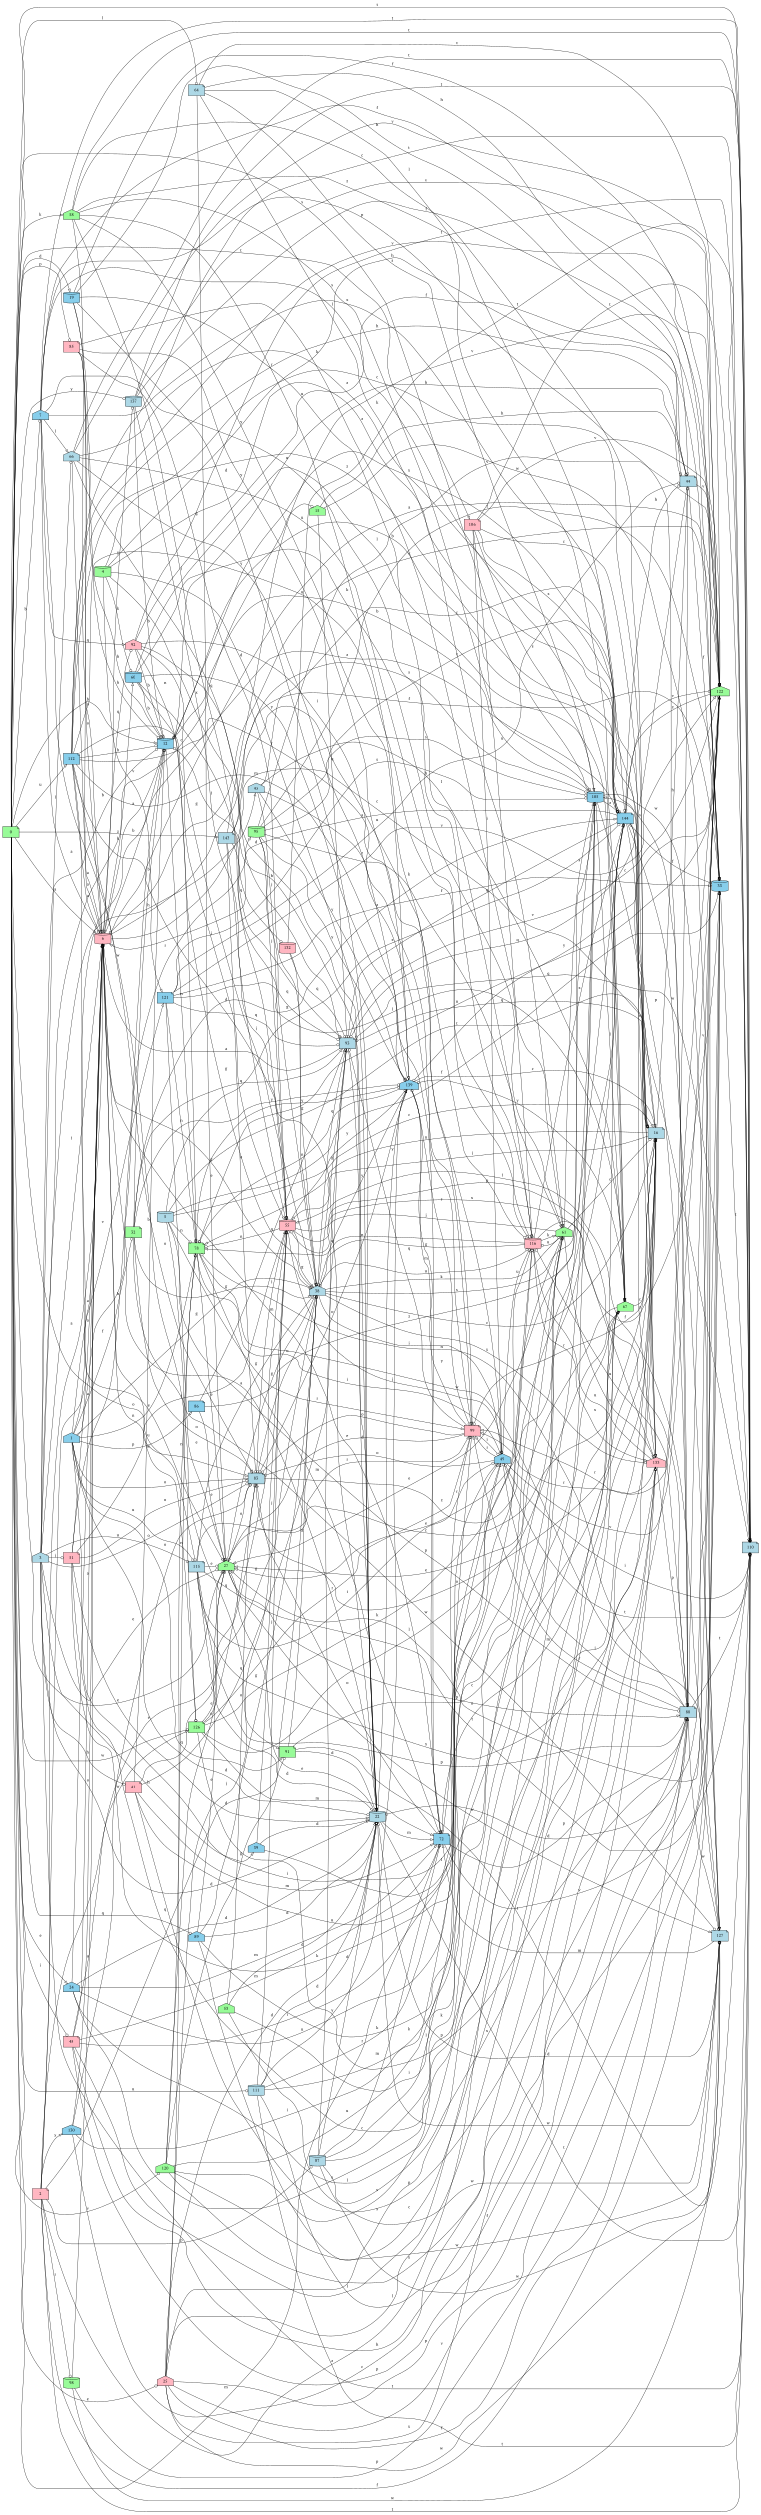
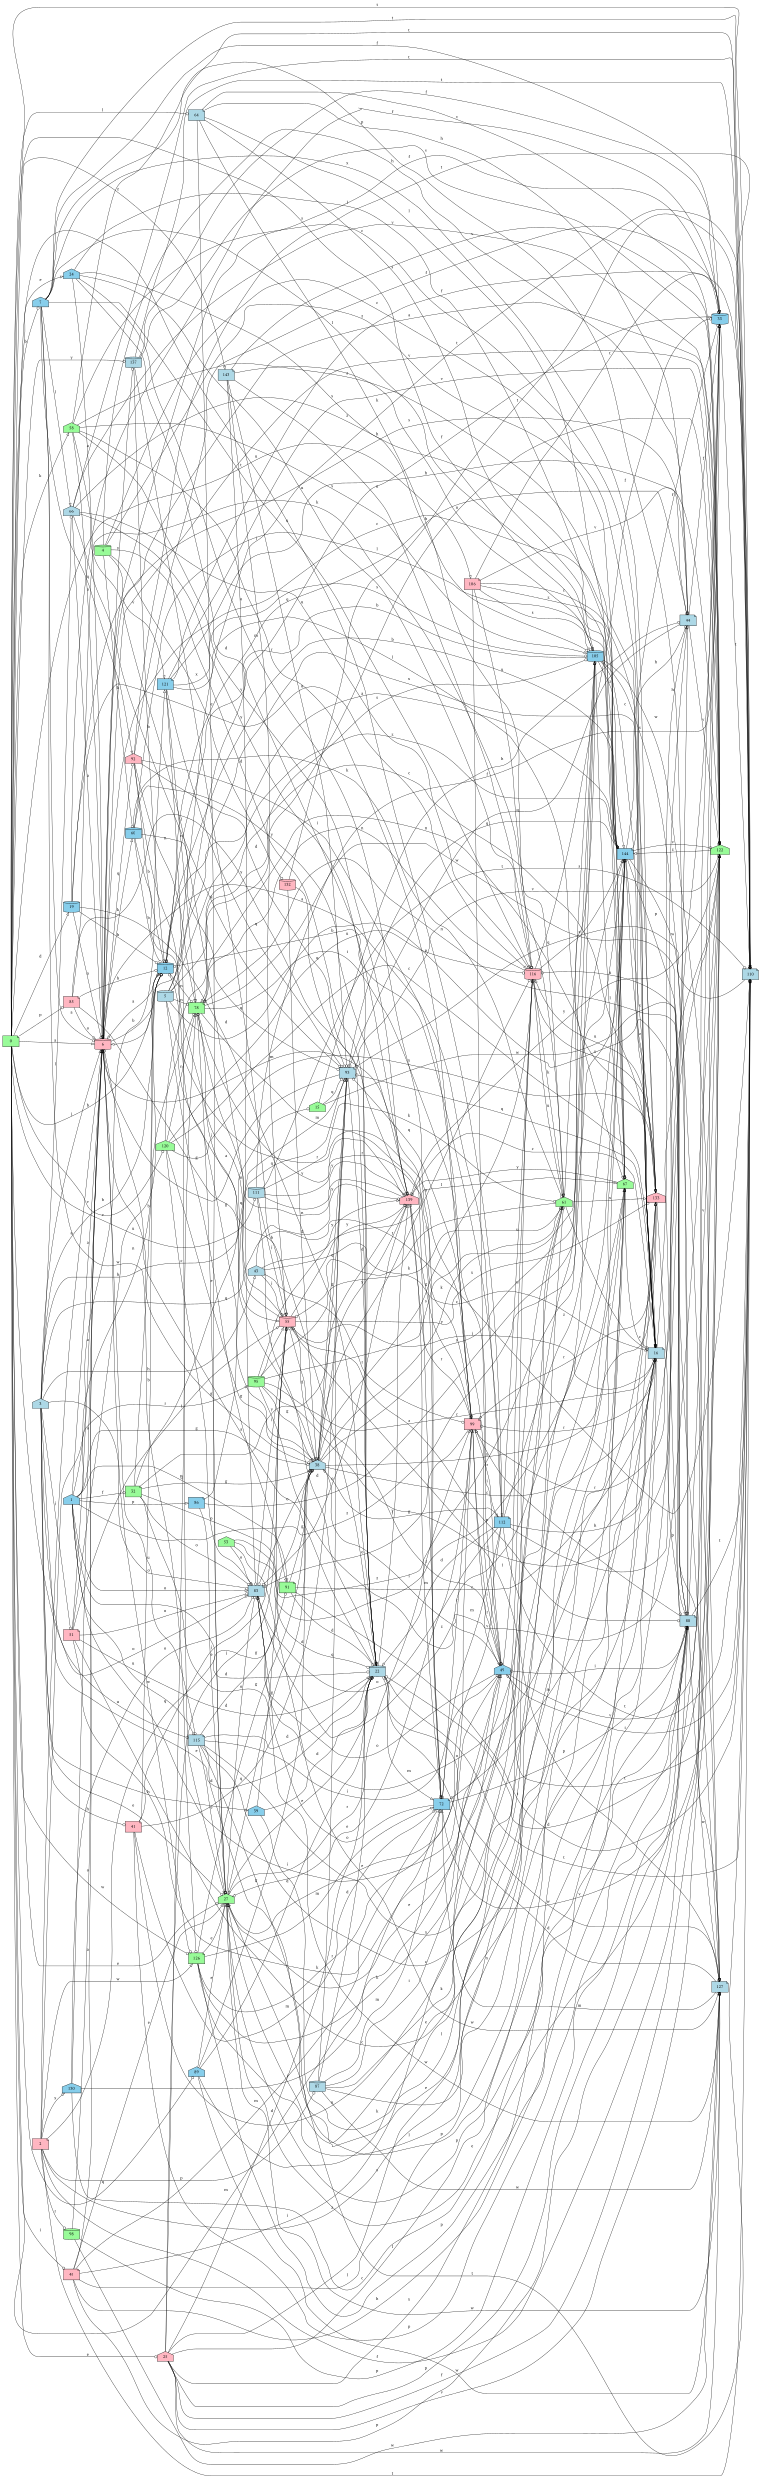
edge "112" -> "99": reversed
node "139": fillcolor skyblue -> lightpink
